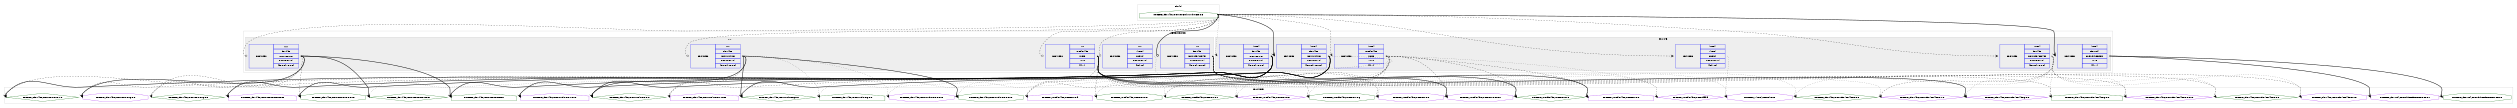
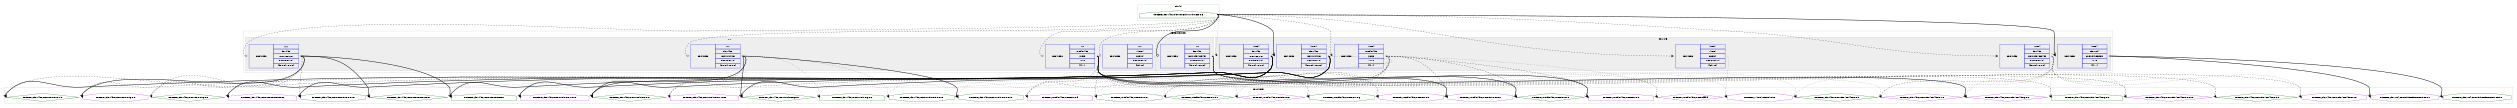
node "portage://dev-libs/rocr-runtime-5.1.3-r1": color purple -> darkgreen
